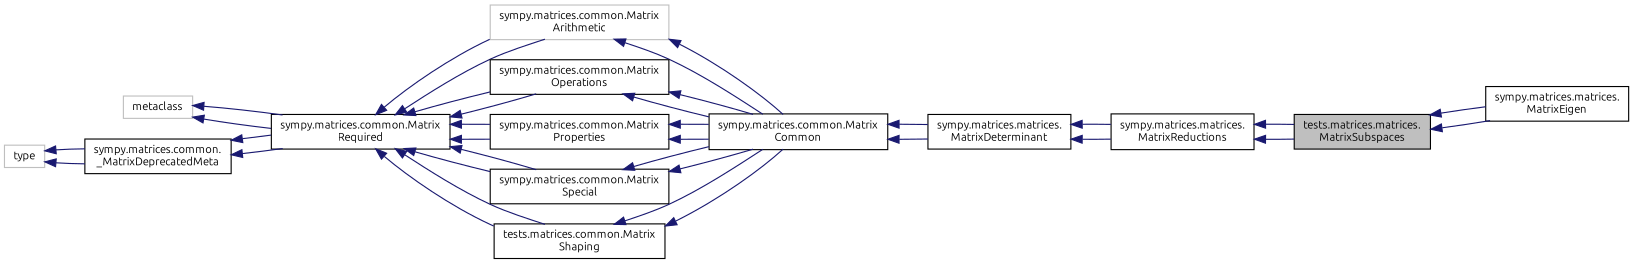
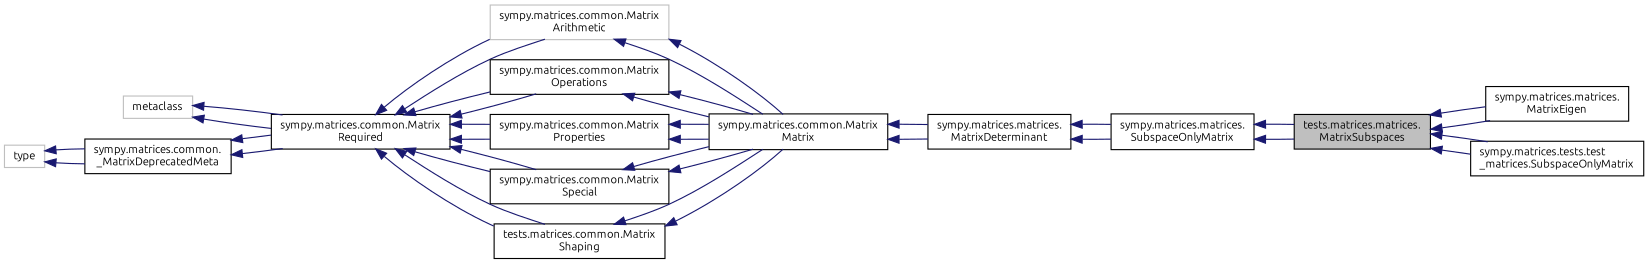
node "sympy.matrices.common.Matrix Common": label "sympy.matrices.common.Matrix Common" -> "sympy.matrices.common.Matrix Matrix"
node "sympy.matrices.matrices. MatrixReductions": label "sympy.matrices.matrices. MatrixReductions" -> "sympy.matrices.matrices. SubspaceOnlyMatrix"
node "sympy.matrices.tests.test _matrices.SubspaceOnlyMatrix": added
